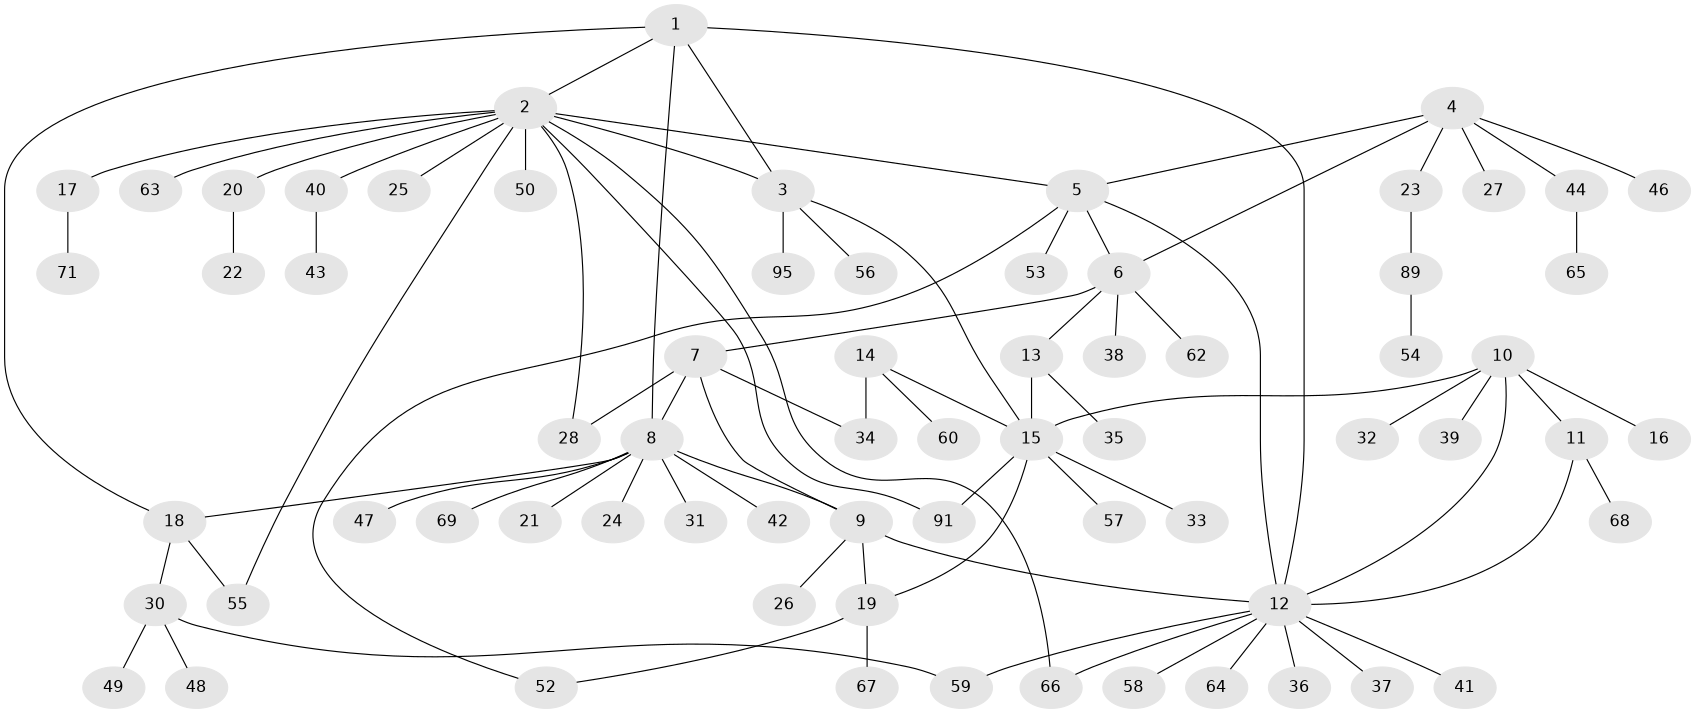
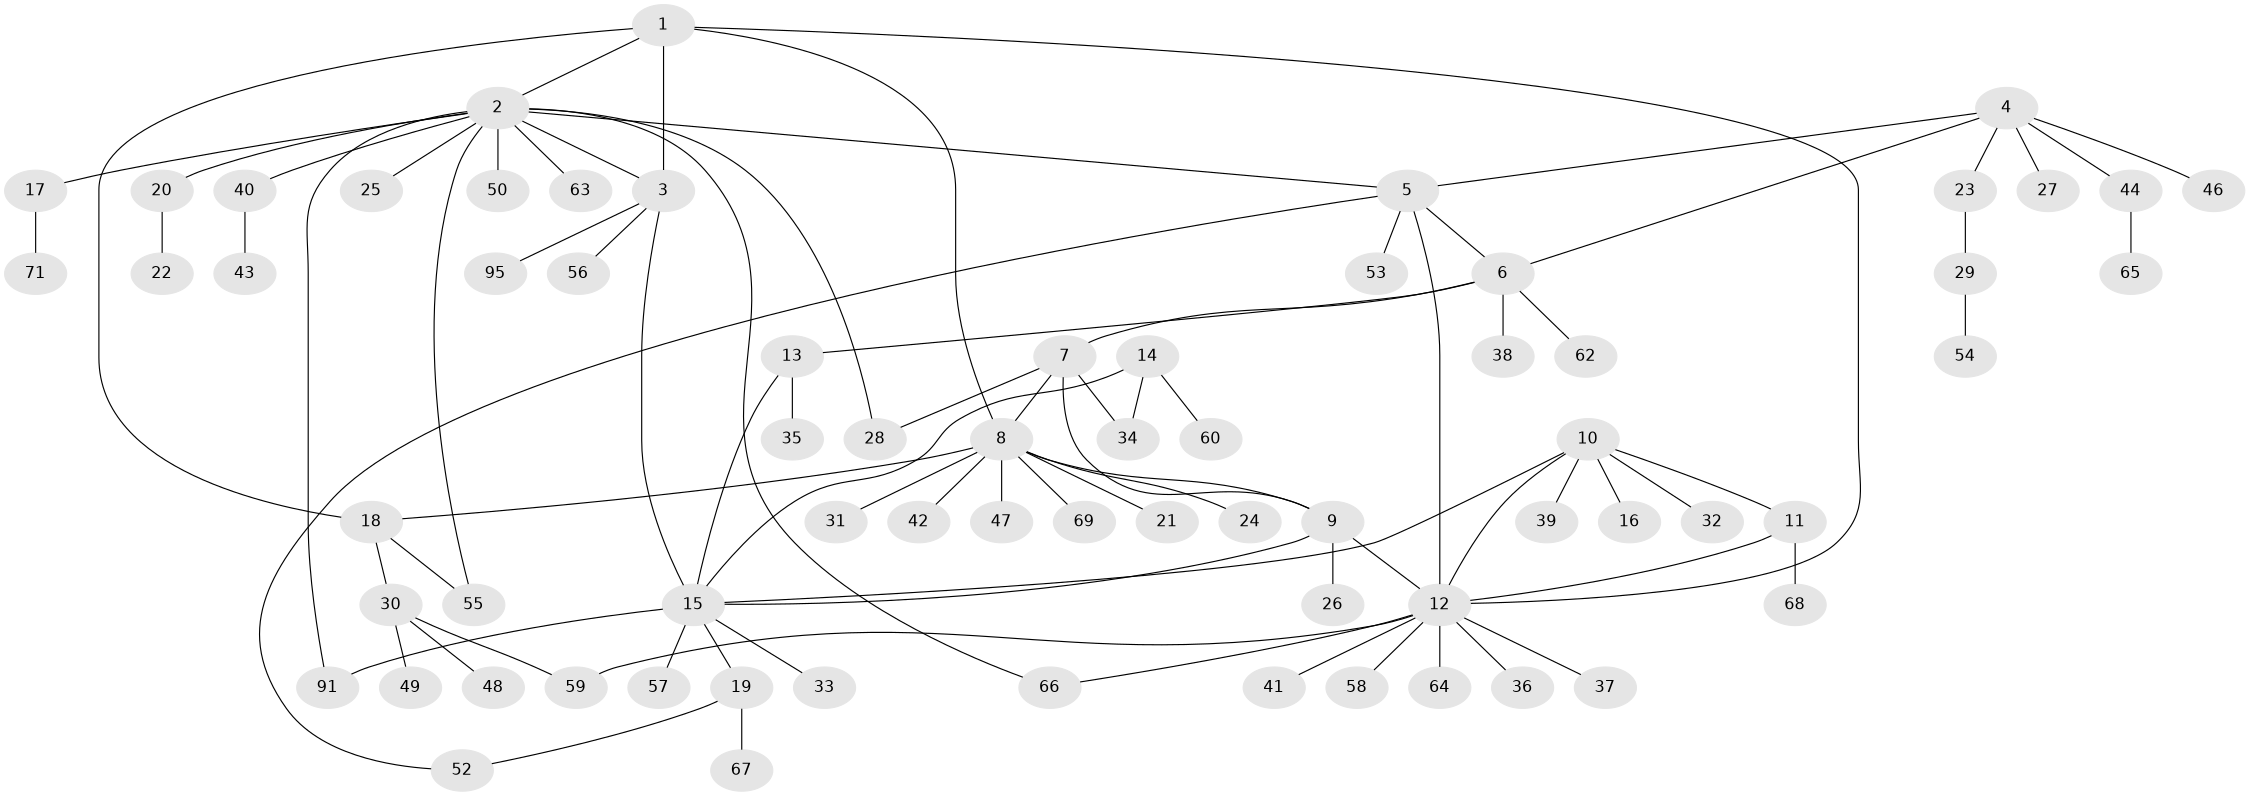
node "89": label "89" -> "29"
edge "9" -- "19": now "9" -- "15"
